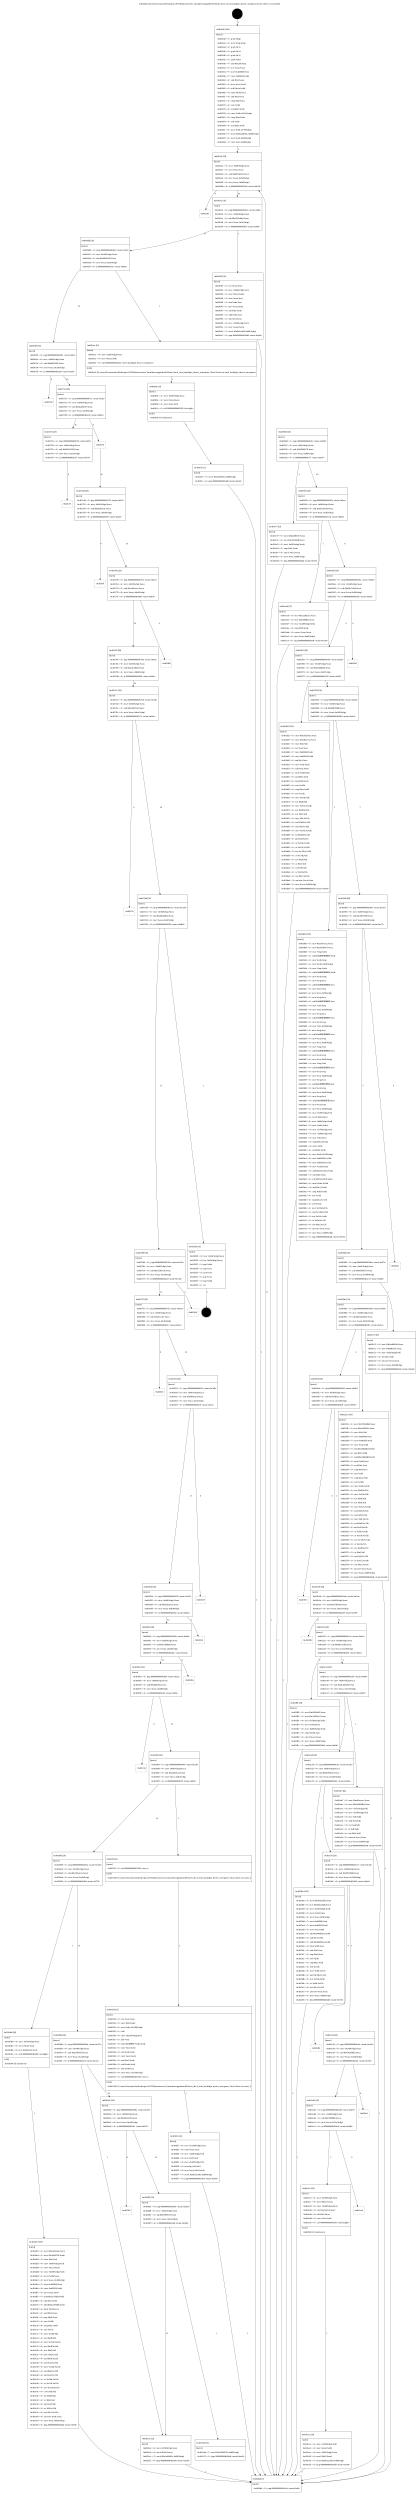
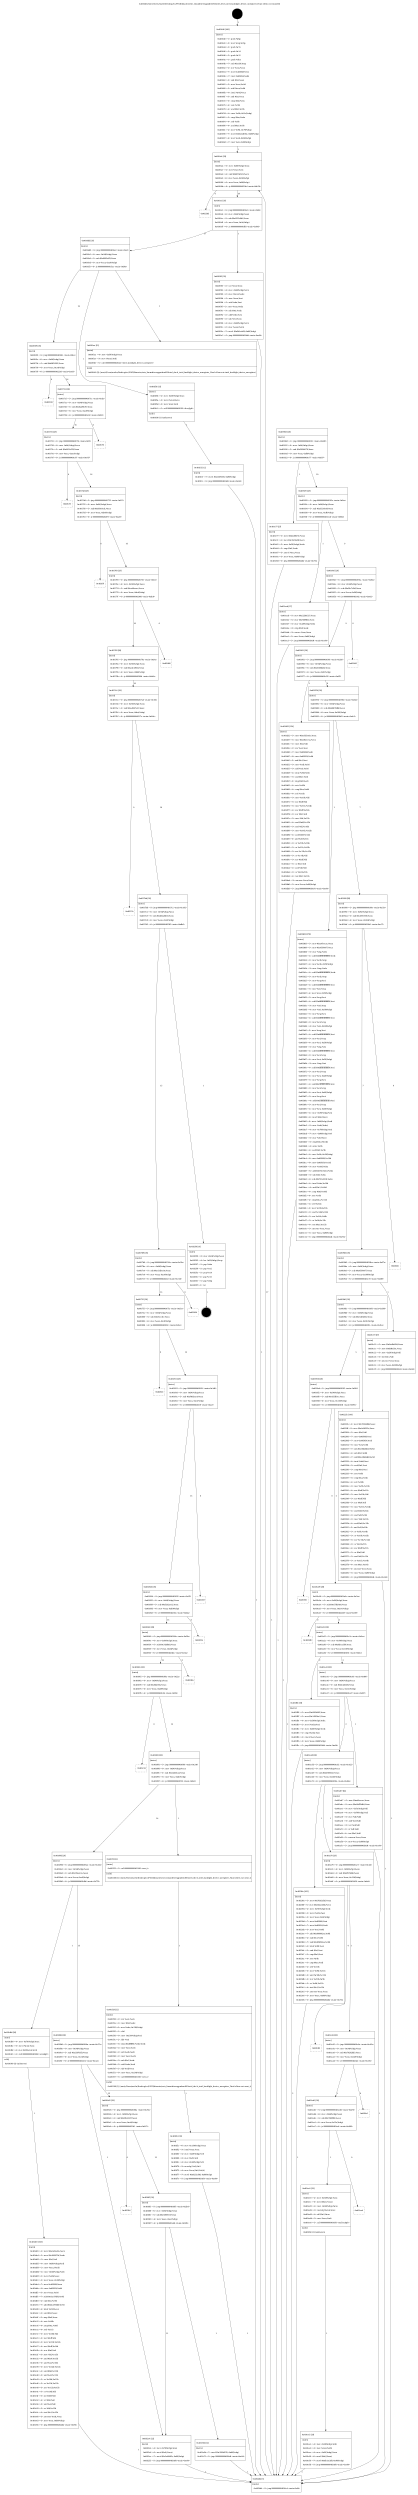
edge "0x401faa [12]" -> "0x401fb6 [15]": now "0x4016dd [28]" -> "0x401fb6 [15]"
edge "0x401e92" -> "0x40174d [28]": now "0x401731 [28]" -> "0x40174d [28]"
edge "0x401e6b [12]" -> "0x4024d4 [5]": added, label "1"
